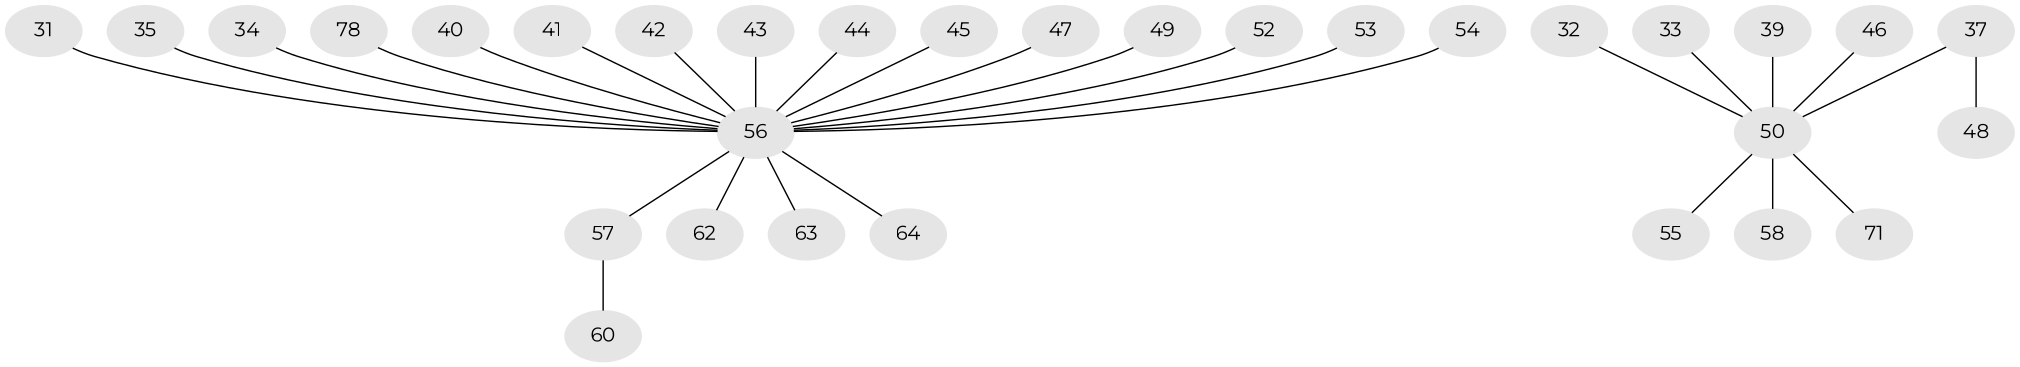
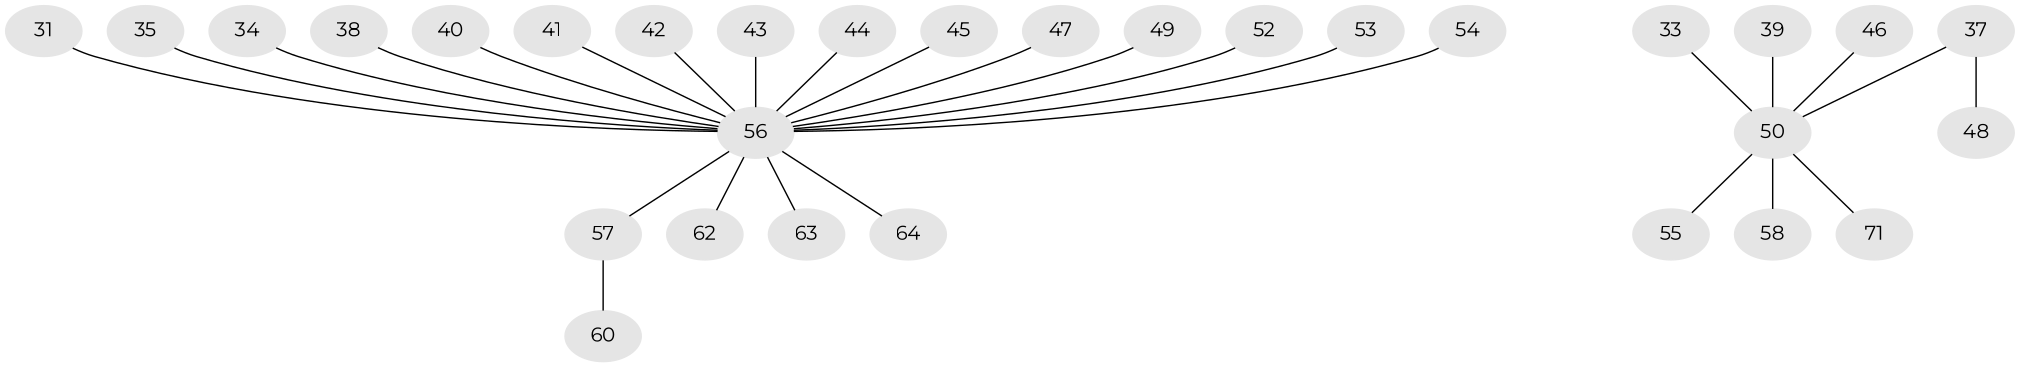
node "78": label "78" -> "38"
node "32": removed
